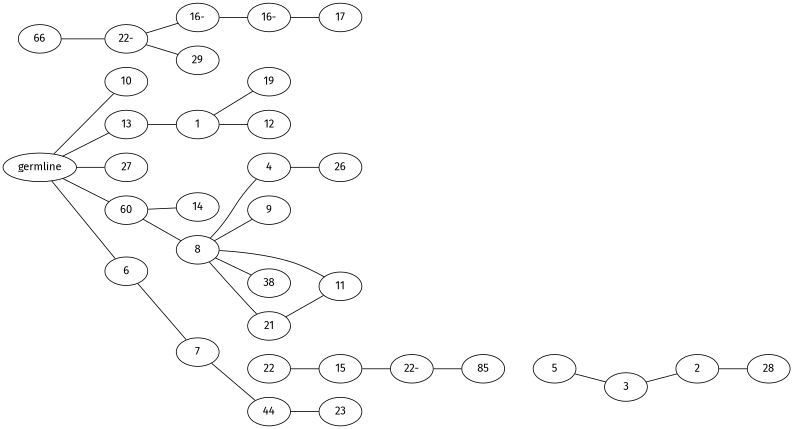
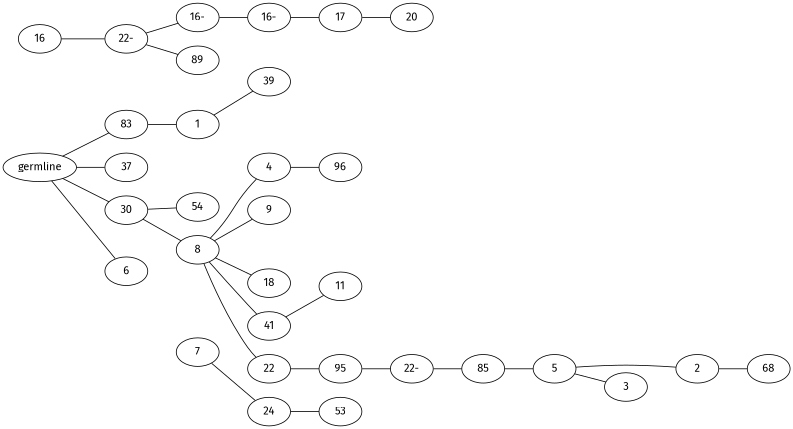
node "20": added
node "66": label "66" -> "16"
node "29": label "29" -> "89"
node "10": removed
node "19": label "19" -> "39"
node "13": label "13" -> "83"
node "12": removed
node "27": label "27" -> "37"
node "26": label "26" -> "96"
node "14": label "14" -> "54"
node "60": label "60" -> "30"
edge "8" -- "11": now "8" -- "22"
node "38": label "38" -> "18"
edge "6" -- "7": removed
node "21": label "21" -> "41"
node "15": label "15" -> "95"
edge "85" -- "5": added
node "28": label "28" -> "68"
edge "2" -- "3": now "2" -- "5"
node "44": label "44" -> "24"
node "23": label "23" -> "53"
